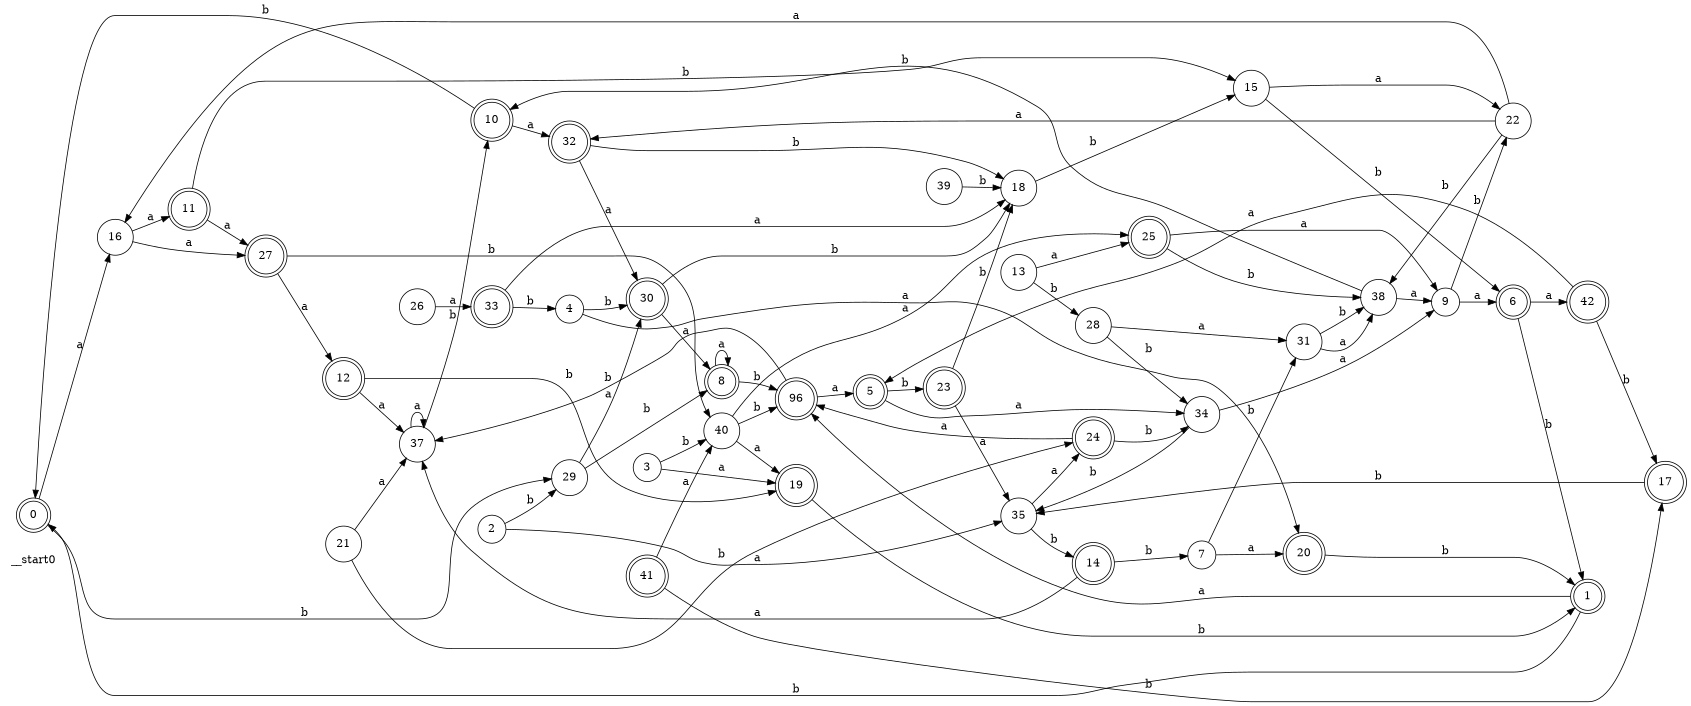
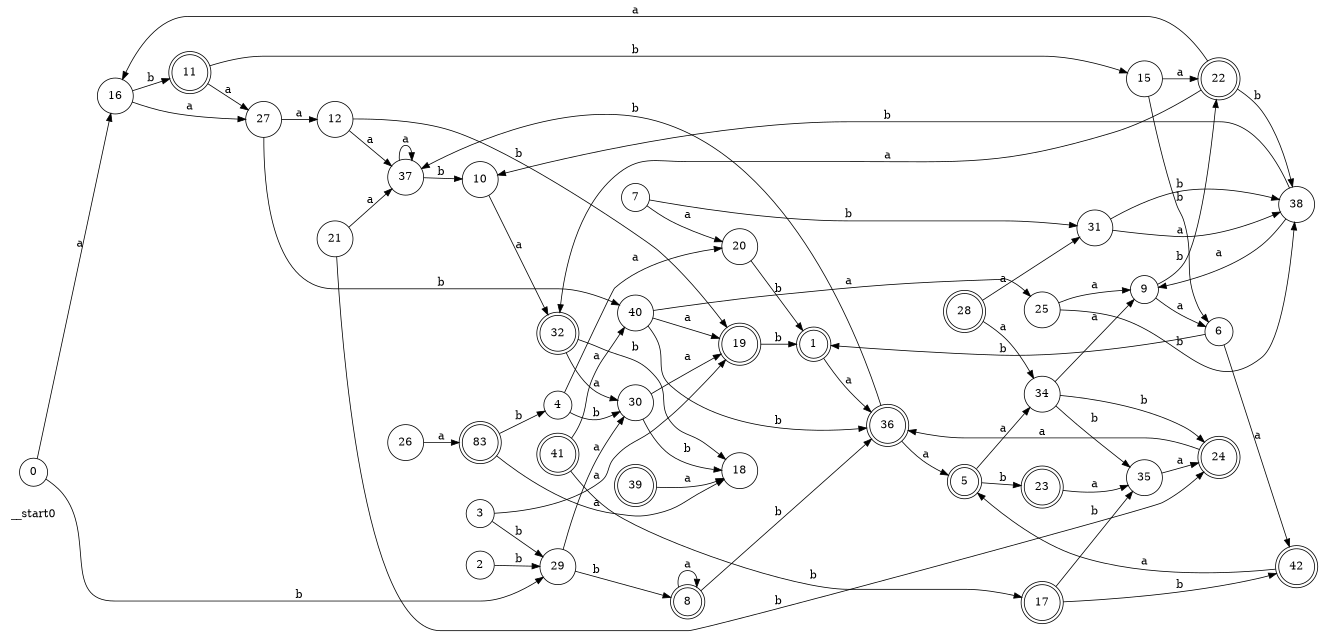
edge "10" -> "0": removed, label "b"
node "10": shape doublecircle -> circle
node "22": shape circle -> doublecircle
edge "18" -> "15": removed, label "b"
edge "39" -> "18": label "b" -> "a"
node "39": shape circle -> doublecircle
edge "16" -> "11": label "a" -> "b"
node "25": shape doublecircle -> circle
node "27": shape doublecircle -> circle
node "13": removed
edge "23" -> "18": removed, label "b"
node "30": shape doublecircle -> circle
node "6": shape doublecircle -> circle
node "33": label "33" -> "83"
node "28": shape circle -> doublecircle
edge "30" -> "8": now "30" -> "19"
edge "28" -> "34": label "b" -> "a"
node "12": shape doublecircle -> circle
edge "42" -> "17": reversed
node "96": label "96" -> "36"
edge "24" -> "34": reversed
edge "3" -> "40": now "3" -> "29"
node "0": shape doublecircle -> circle
node "20": shape doublecircle -> circle
edge "2" -> "35": removed, label "a"
node "14": removed
edge "1" -> "0": removed, label "b"
